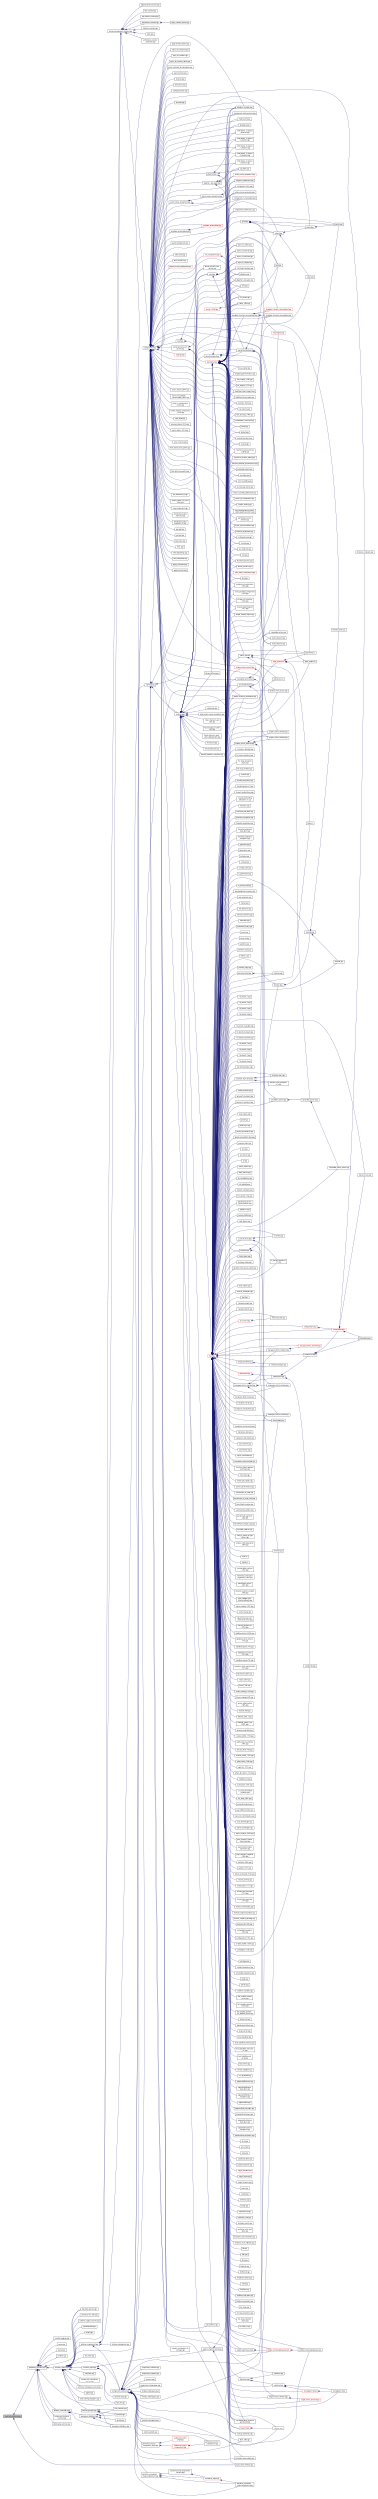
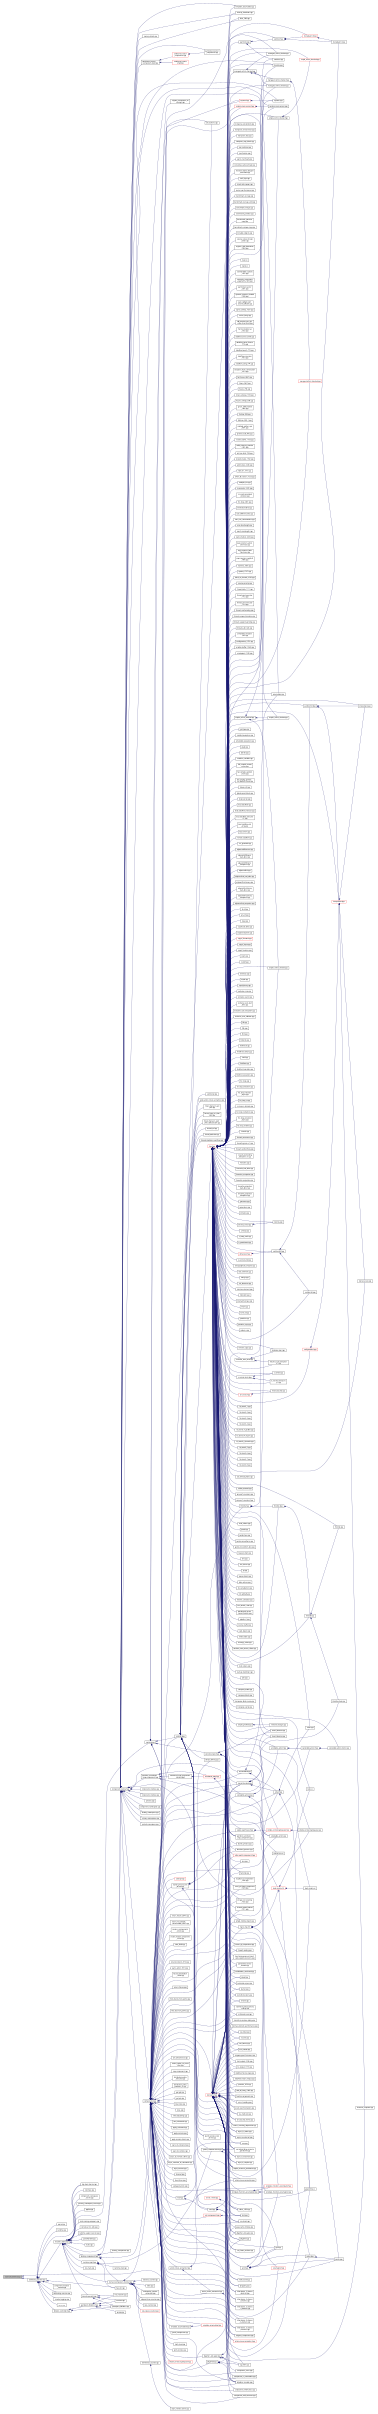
node "raw_values_counter.cpp": color black -> red
edge "factorial.cpp" -> "hpx.hpp": added
node "future_serialization _1898.cpp": added
